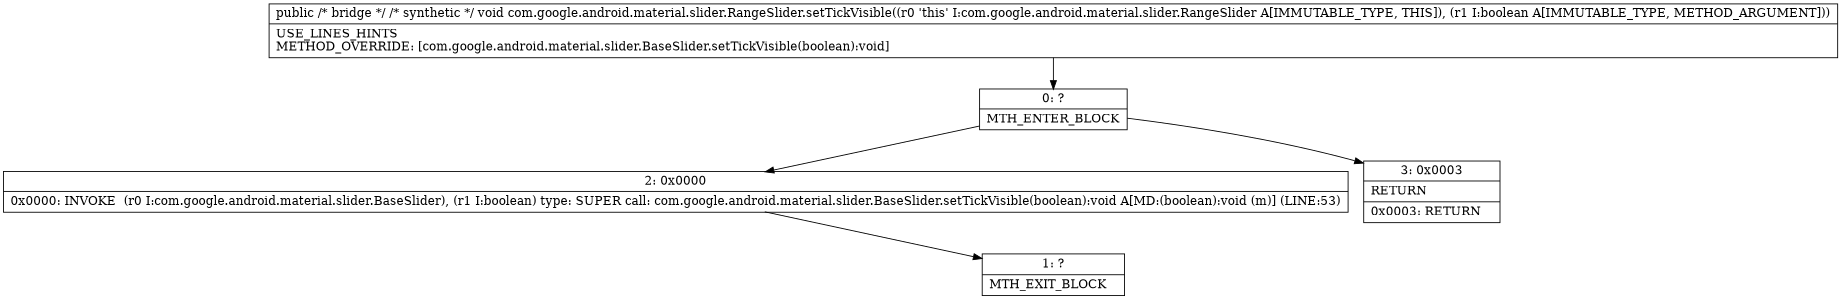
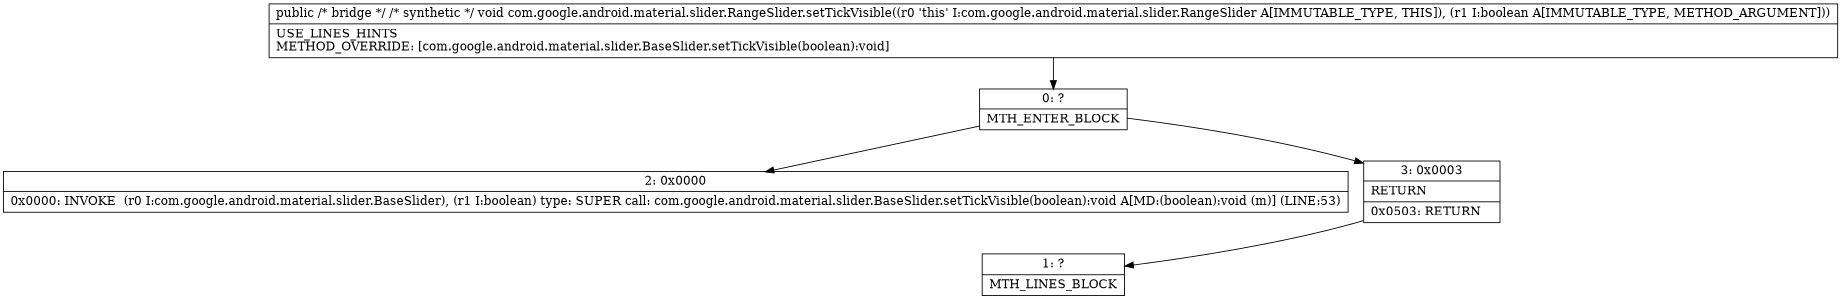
node "3: 0x0003": text "0x0003: RETURN" -> "0x0503: RETURN"
edge "2: 0x0000" -> "1: ?": now "3: 0x0003" -> "1: ?"
node "1: ?": text "MTH_EXIT_BLOCK" -> "MTH_LINES_BLOCK"
